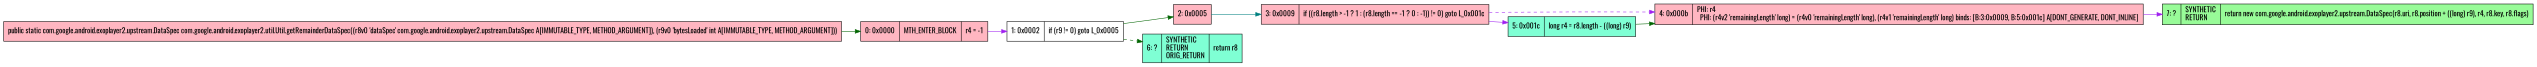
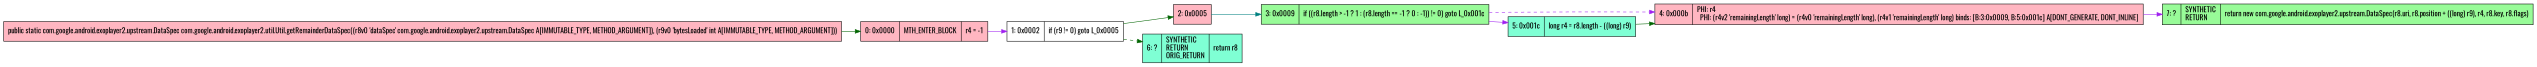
node "3: 0x0009": fillcolor lightpink -> palegreen
